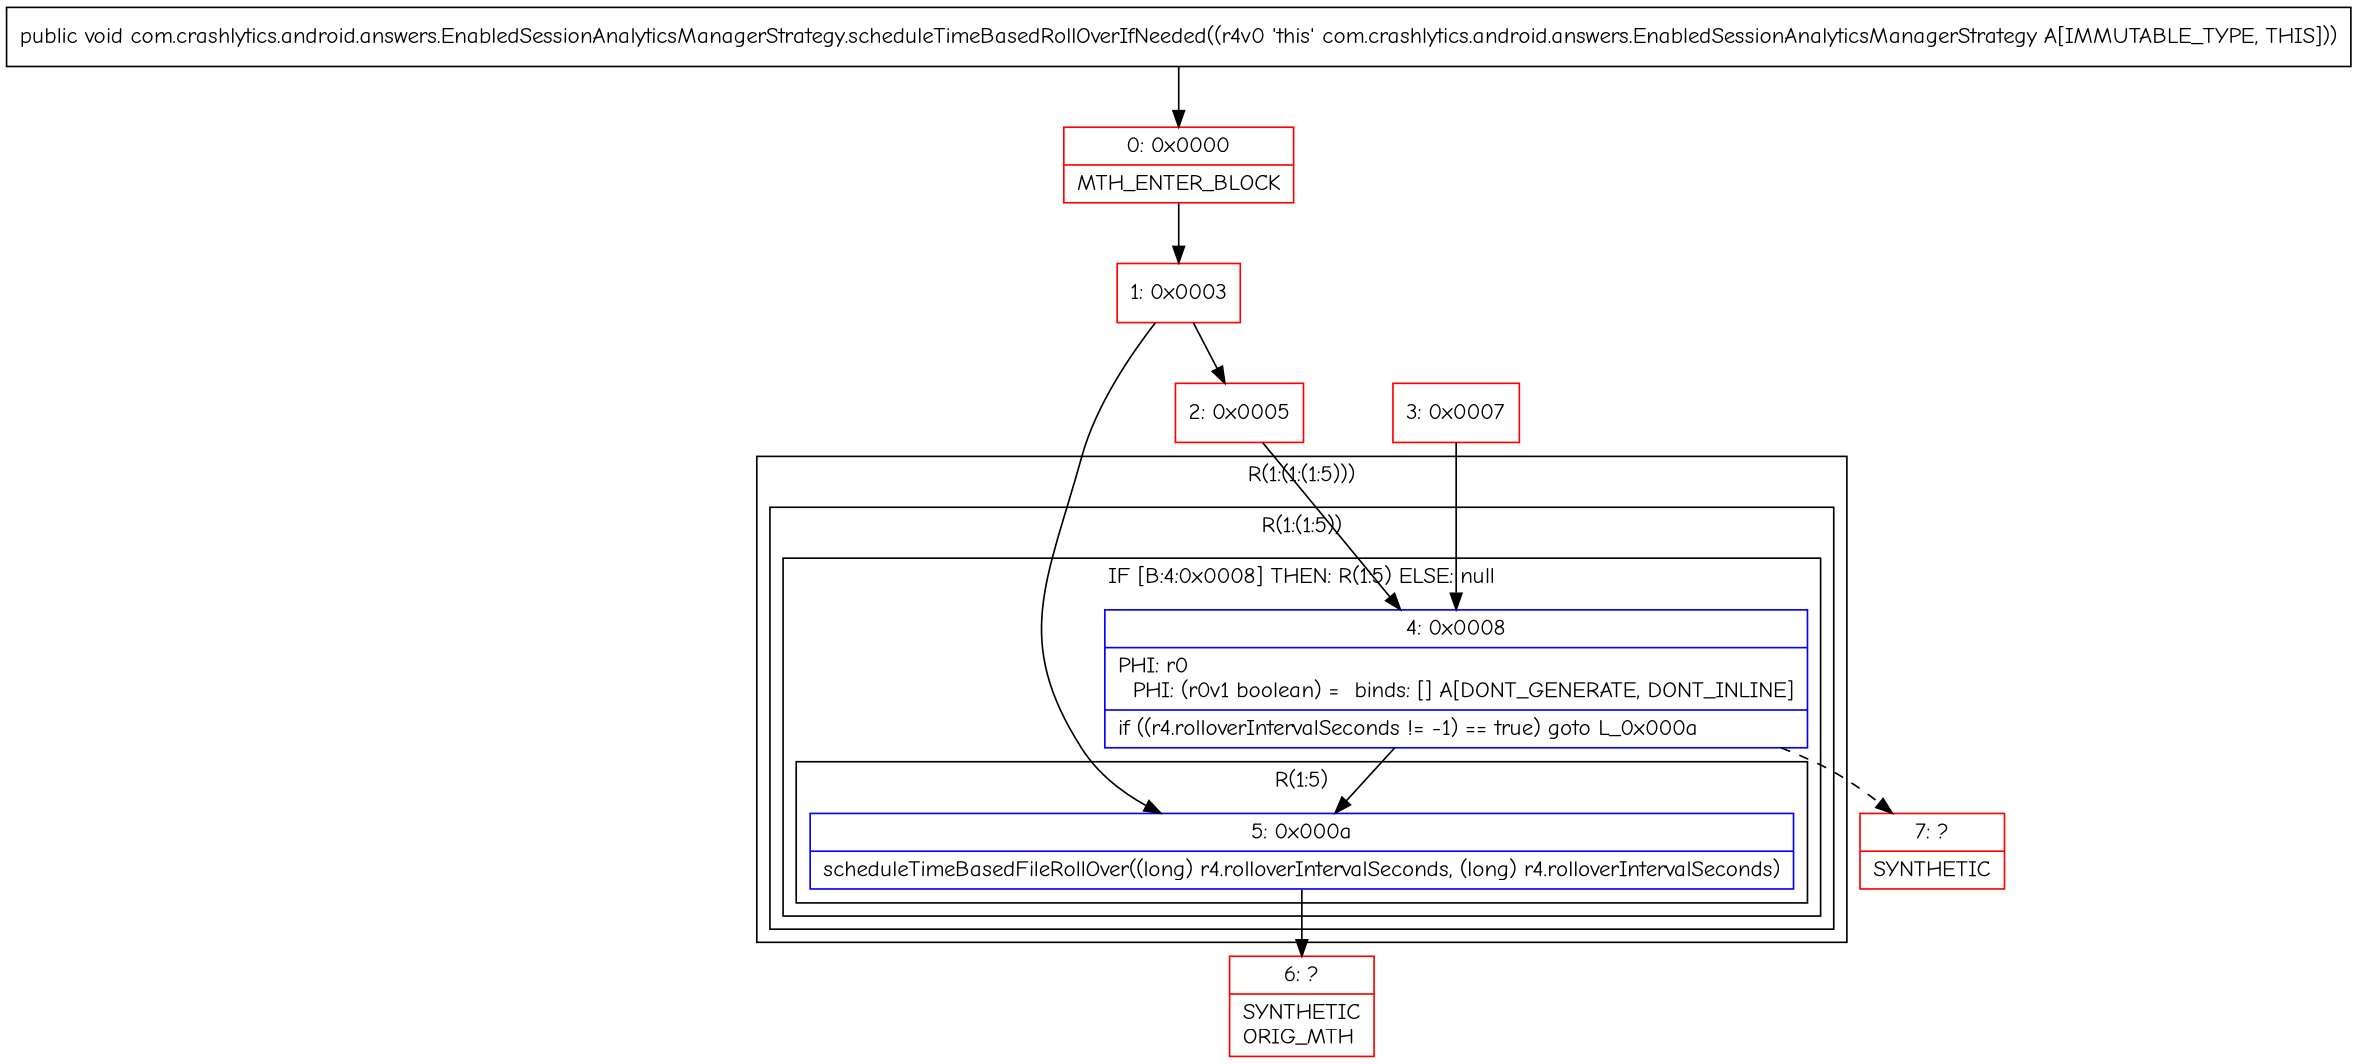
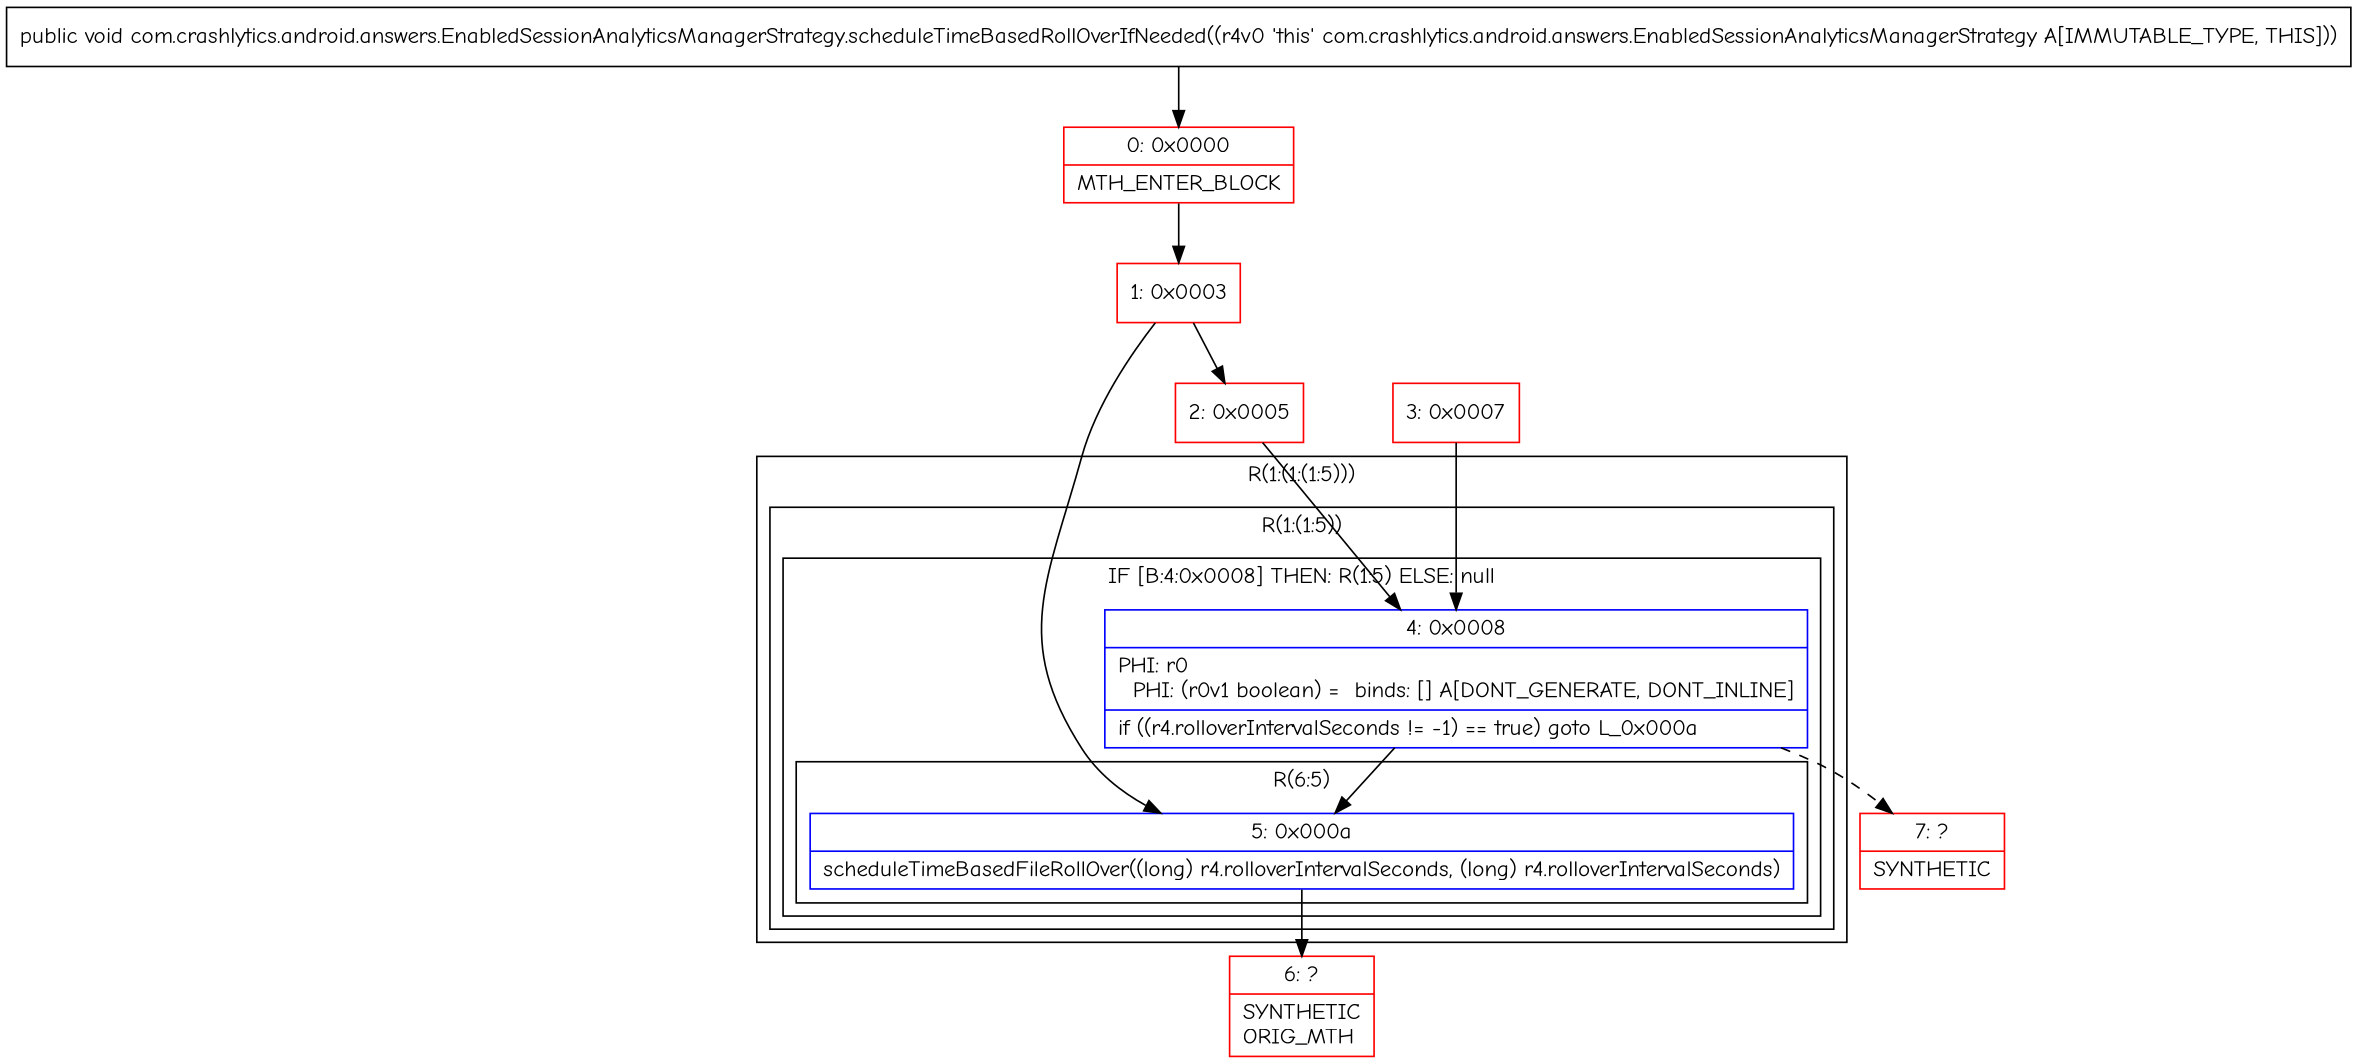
cluster "R(1:5)": label "R(1:5)" -> "R(6:5)"
